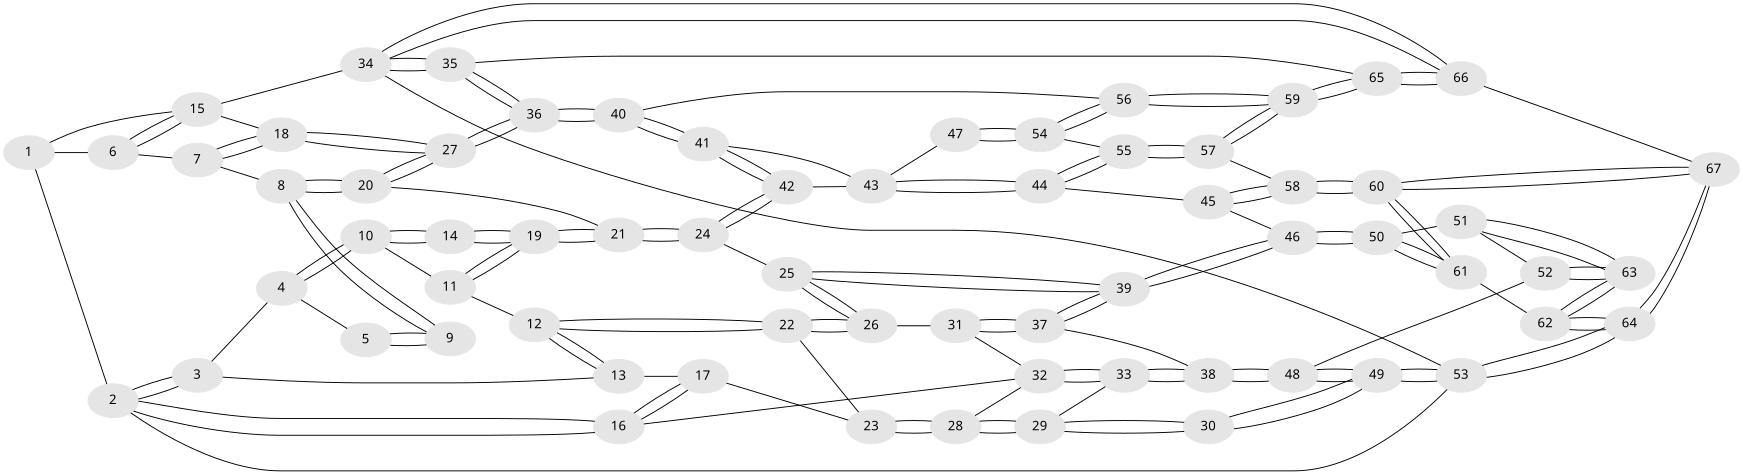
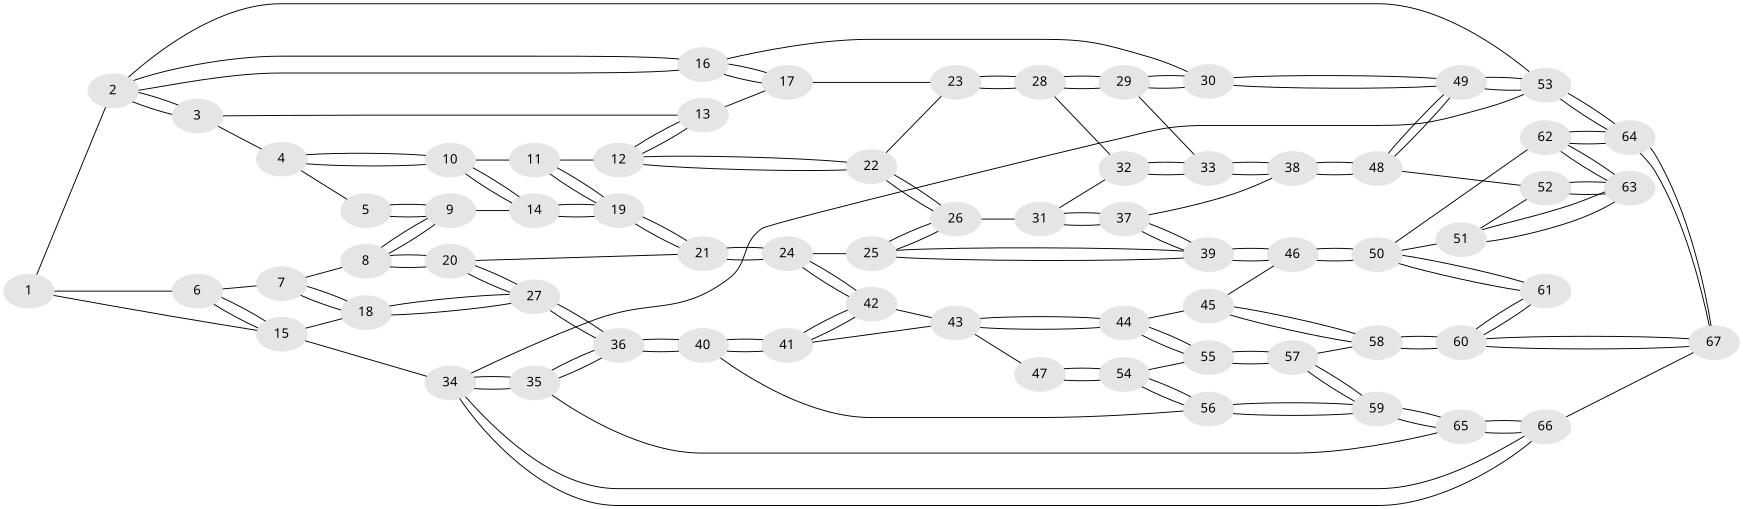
edge "9" -- "14": added
edge "61" -- "62": now "50" -- "62"
edge "32" -- "16": now "30" -- "16"
